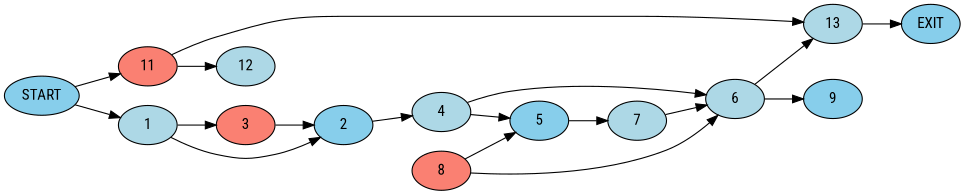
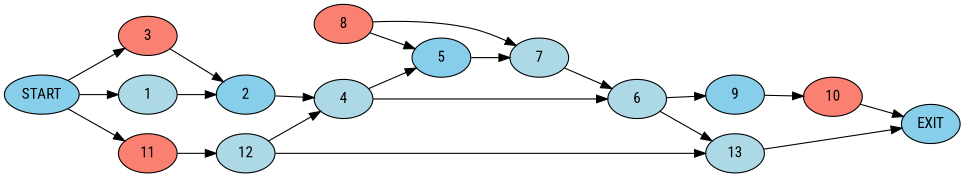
edge "11" -> "13": now "12" -> "13"
node "10": added
edge "1" -> "3": now "START" -> "3"
edge "12" -> "4": added
edge "8" -> "6": now "8" -> "7"
